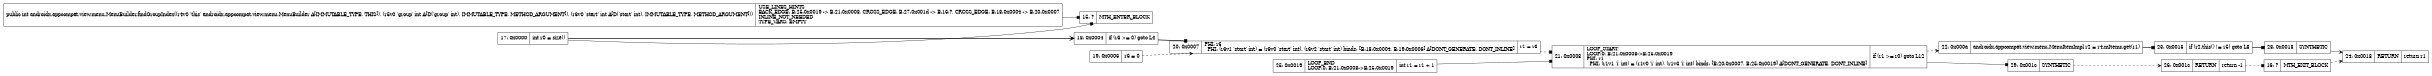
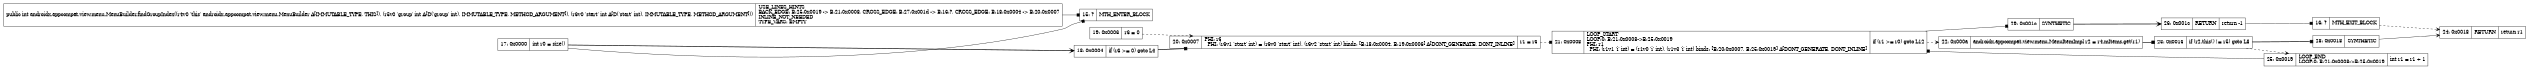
edge "23: 0x0016" -> "25: 0x0019": added
edge "29: 0x001c" -> "26: 0x001c": style dashed -> bold
edge "26: 0x001c" -> "16: ?": style dashed -> solid
